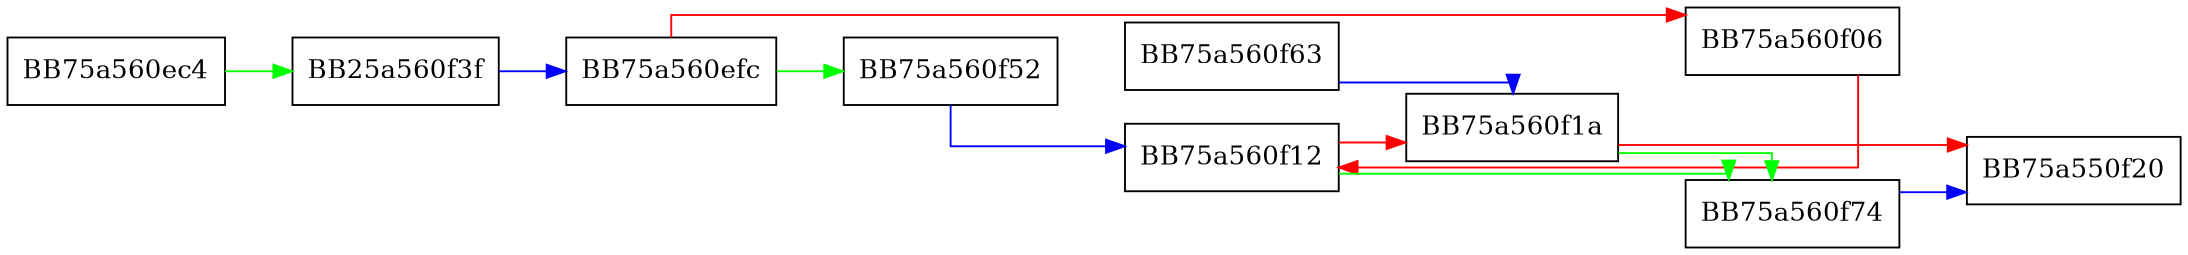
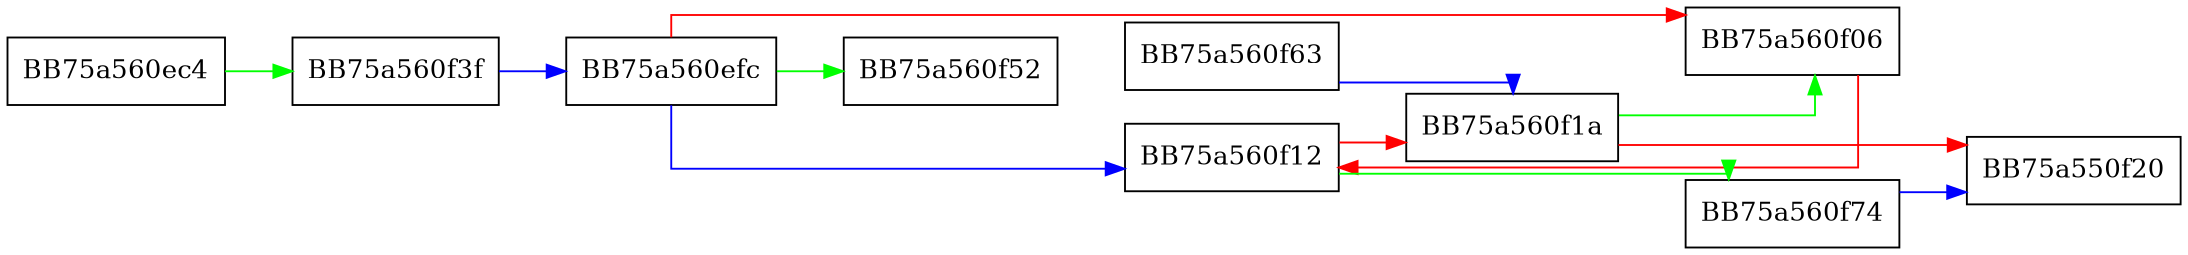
node "BB25a560f3f": label "BB25a560f3f" -> "BB75a560f3f"
edge "BB75a560f52" -> "BB75a560f12": now "BB75a560efc" -> "BB75a560f12"
edge "BB75a560f1a" -> "BB75a560f74": now "BB75a560f1a" -> "BB75a560f06"
